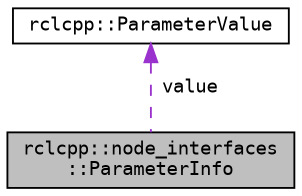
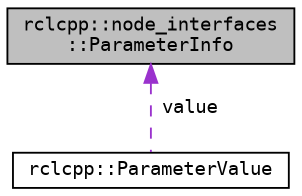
edge "rclcpp::node_interfaces ::ParameterInfo" -> "rclcpp::ParameterValue": reversed
